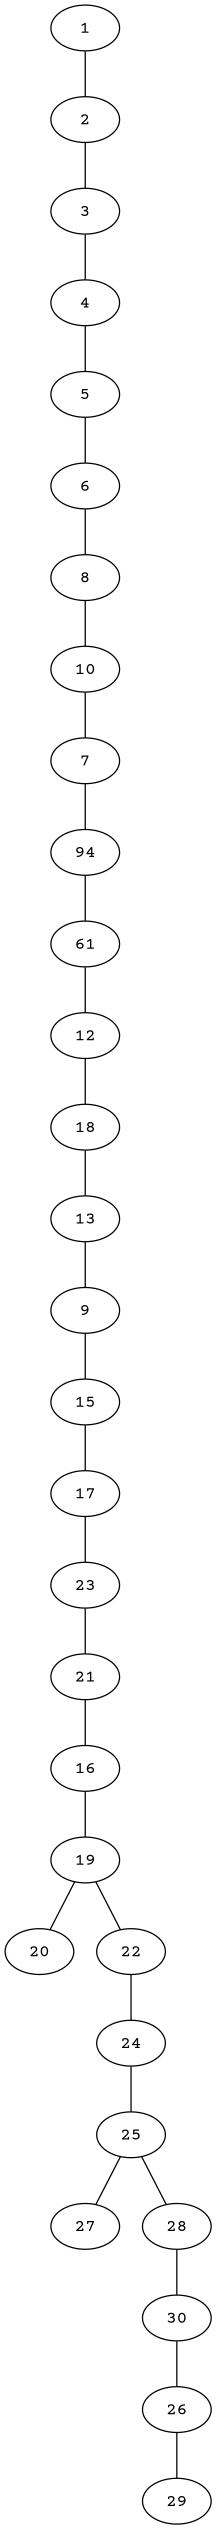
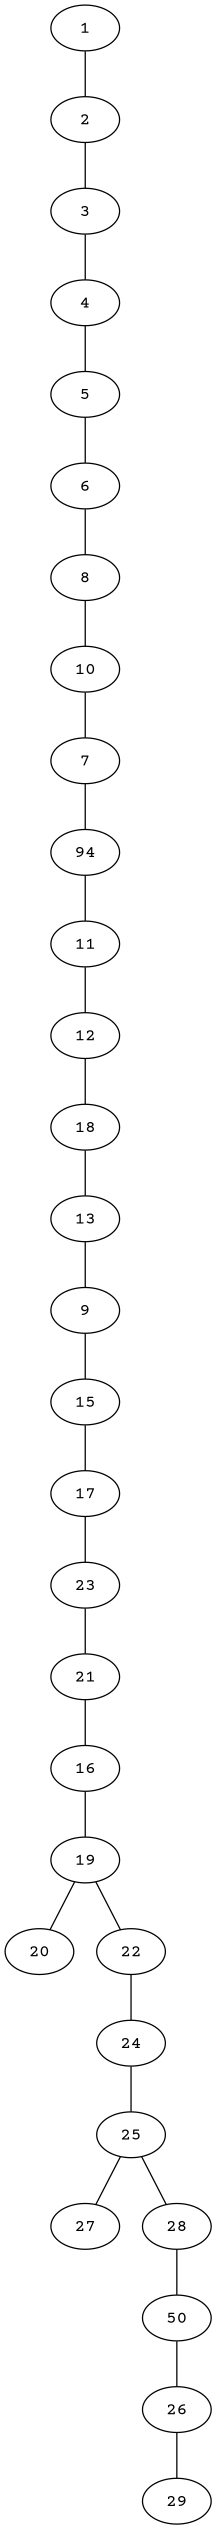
node "61": label "61" -> "11"
node "30": label "30" -> "50"
